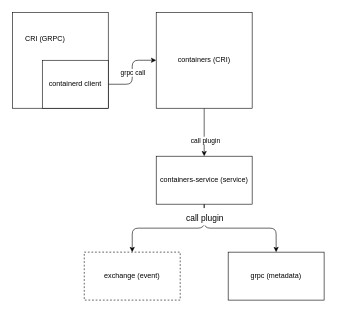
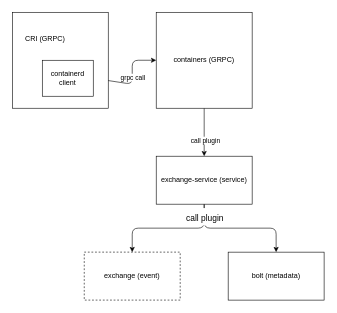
node "containers (CRI)": label "containers (CRI)" -> "containers (GRPC)"
node "containerd client": size 66x48 -> 51x36
node "containers-service (service)": label "containers-service (service)" -> "exchange-service (service)"
node "grpc (metadata)": label "grpc (metadata)" -> "bolt (metadata)"
